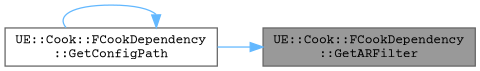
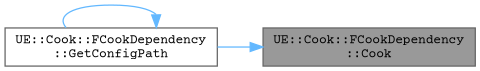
node "UE::Cook::FCookDependency ::GetARFilter": label "UE::Cook::FCookDependency ::GetARFilter" -> "UE::Cook::FCookDependency ::Cook"
